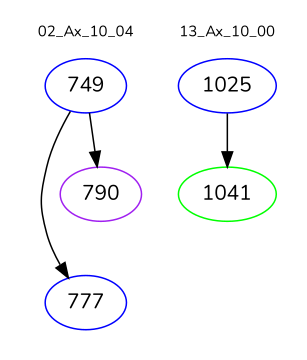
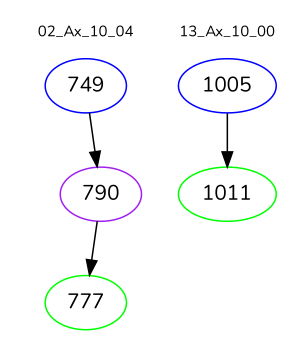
node "1025": label "1025" -> "1005"
edge "749" -> "777": now "790" -> "777"
node "1041": label "1041" -> "1011"
node "777": color blue -> green
